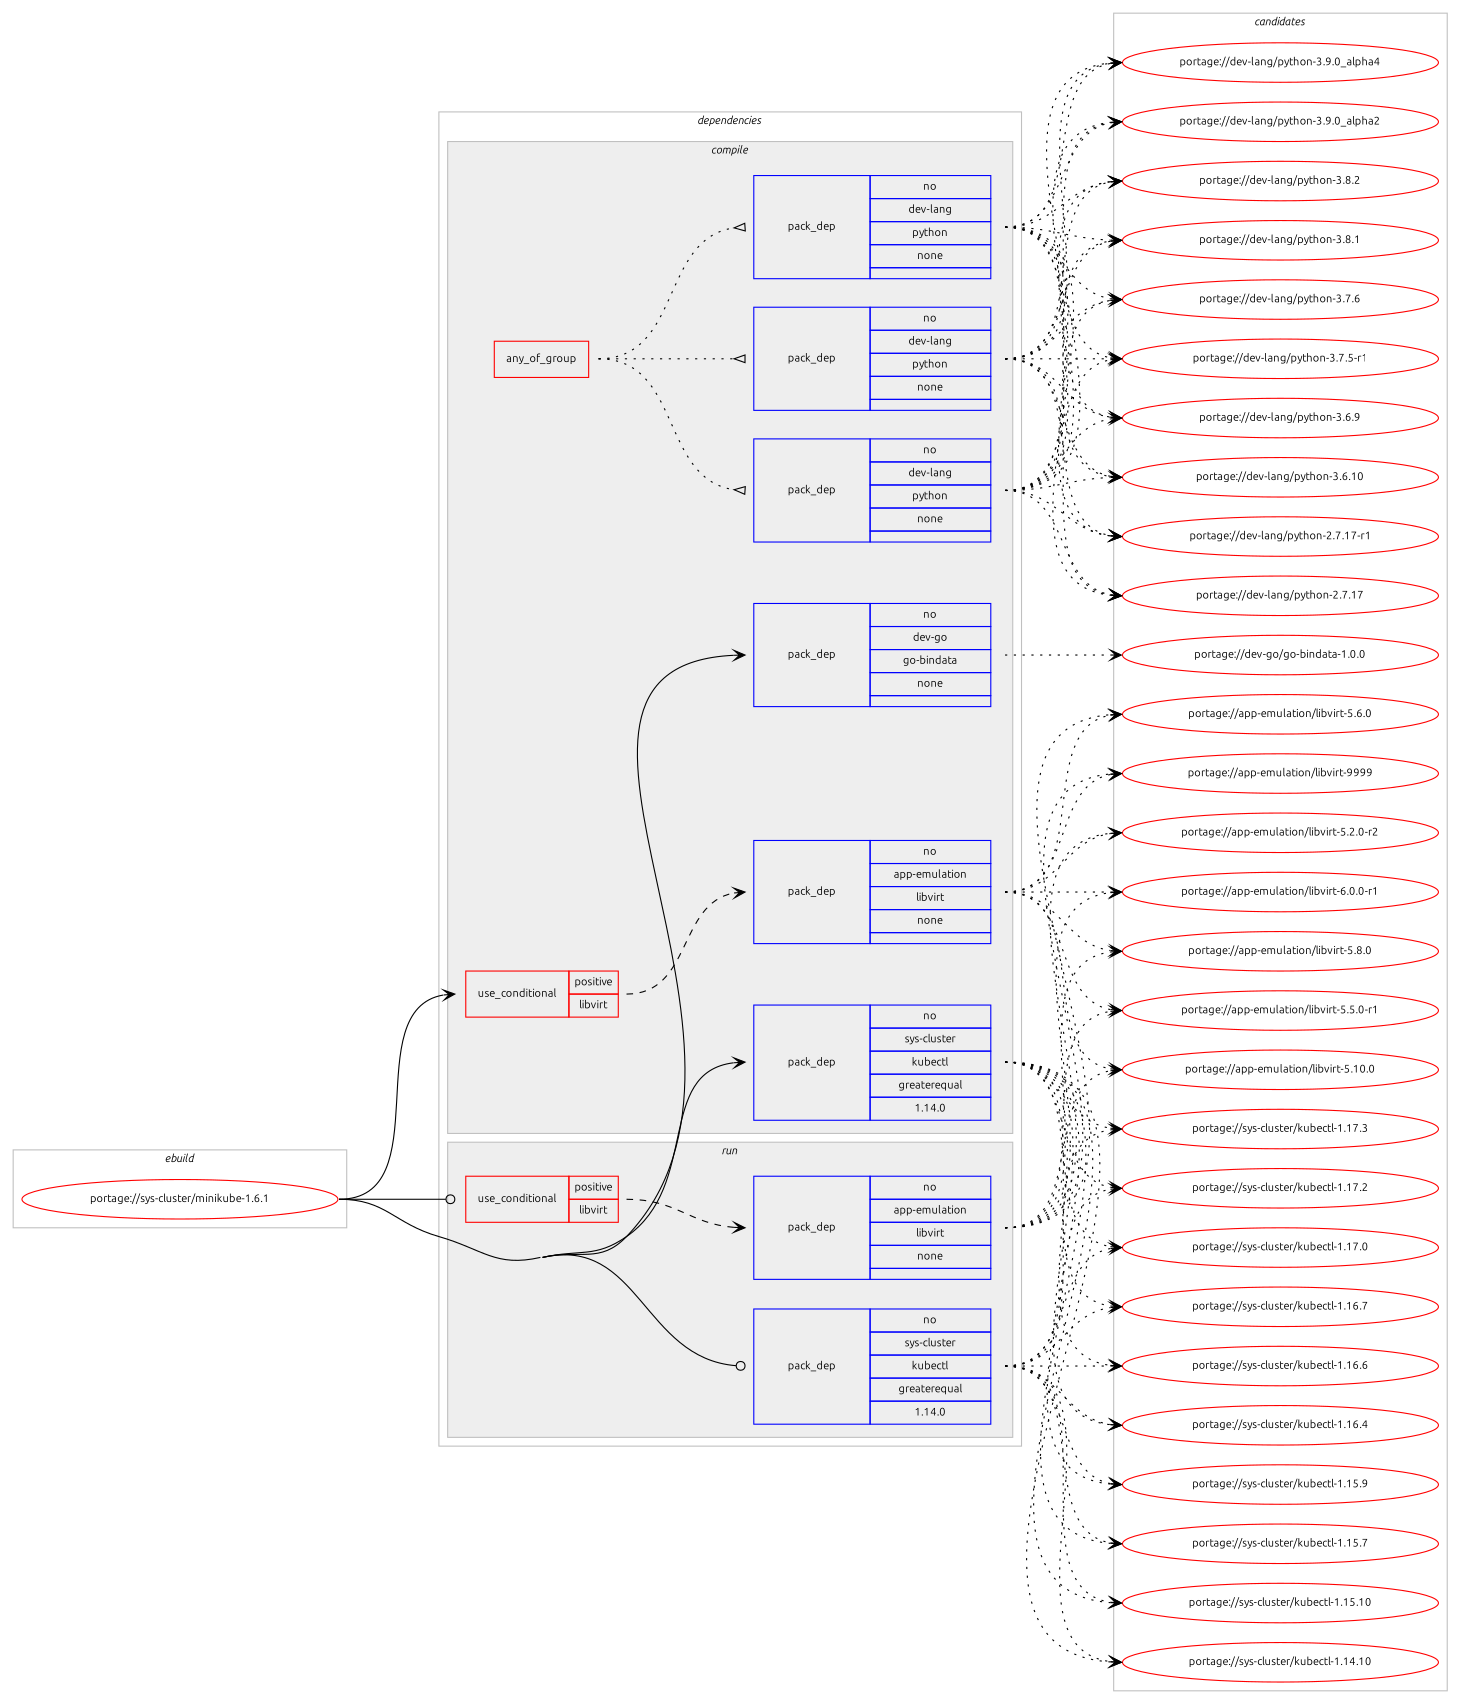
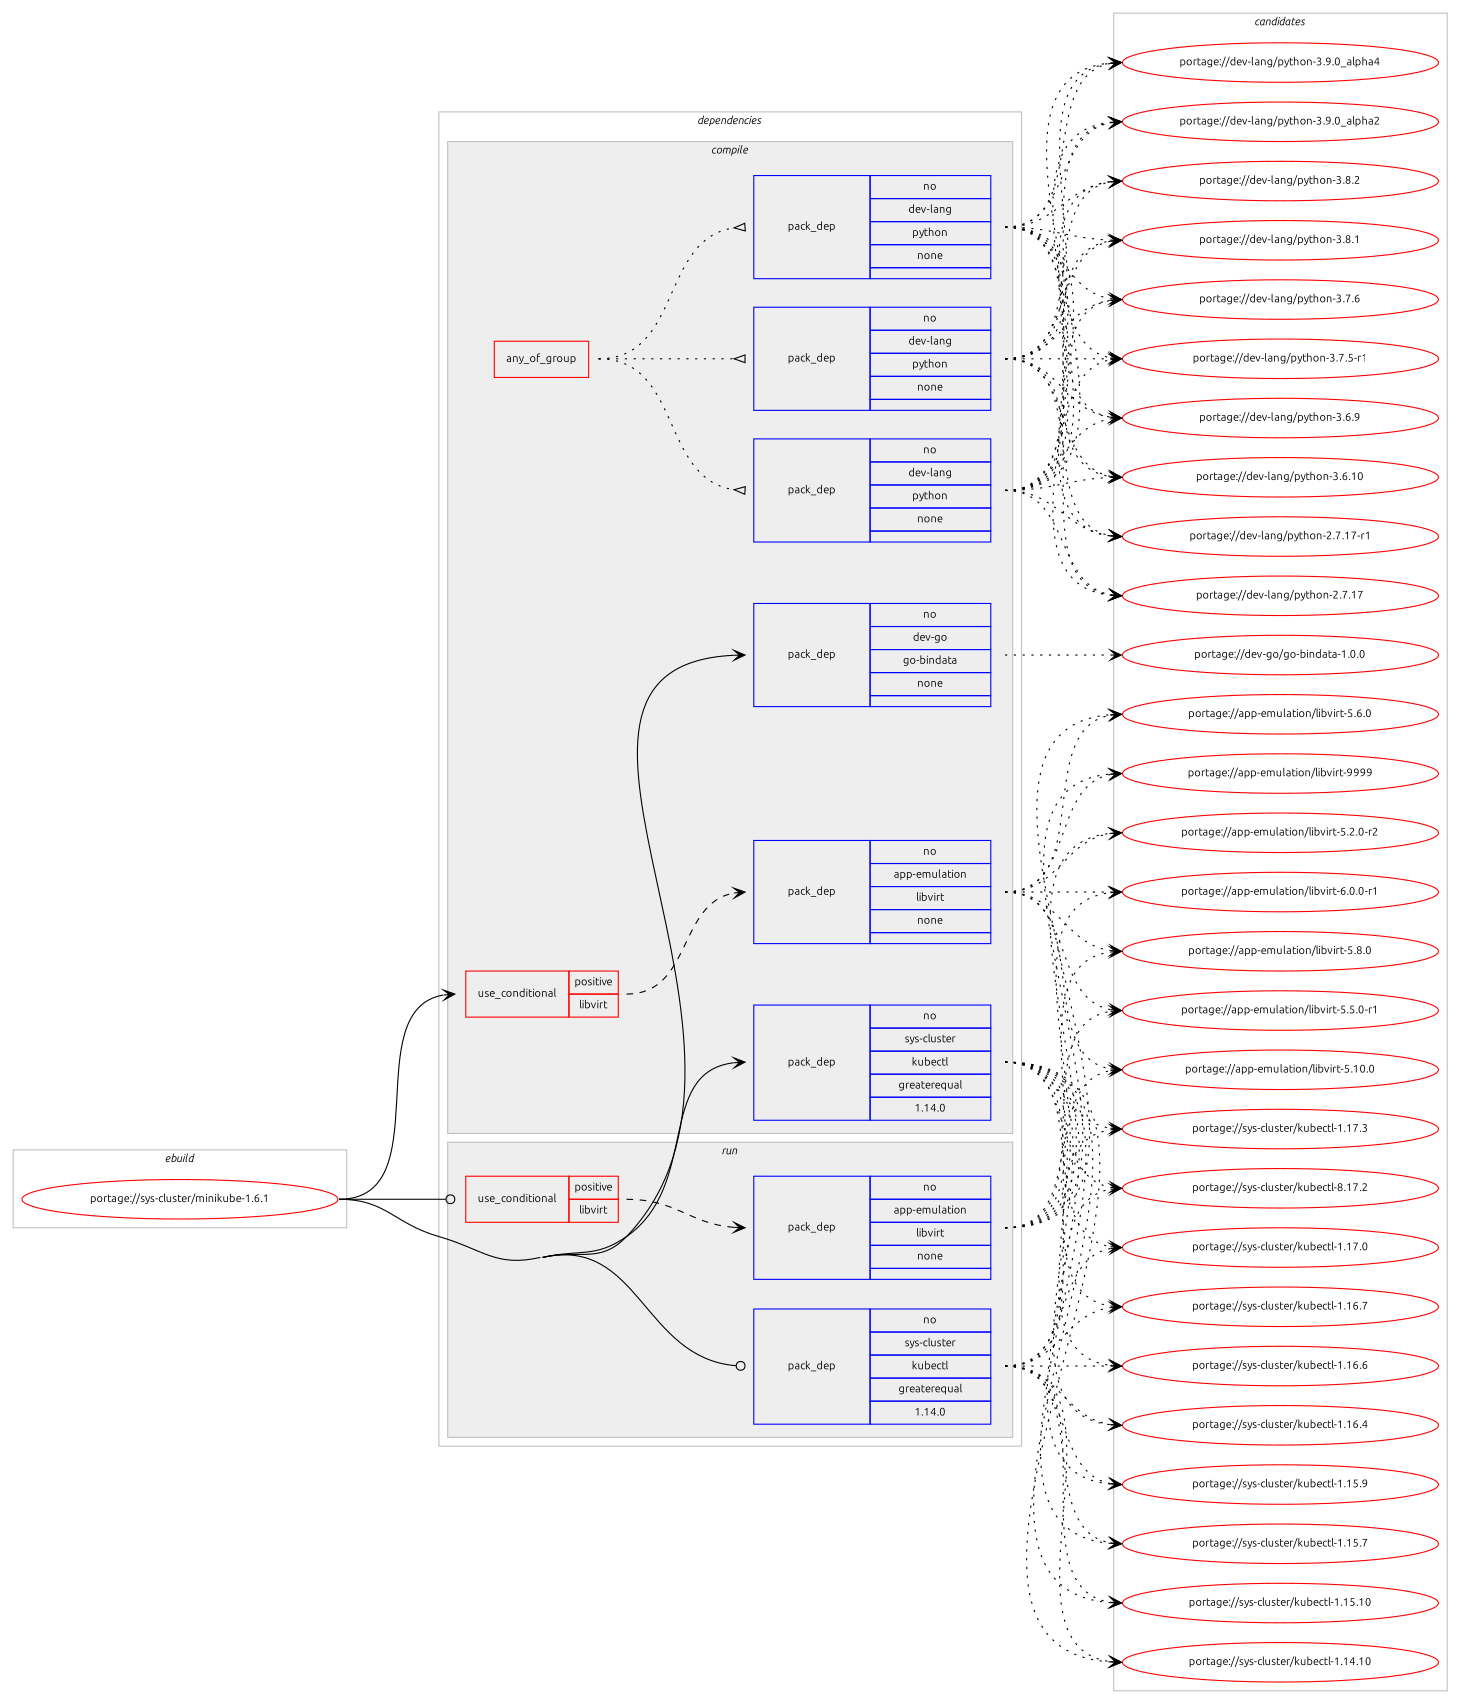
node "portage://sys-cluster/kubectl-1.17.2": label "portage://sys-cluster/kubectl-1.17.2" -> "portage://sys-cluster/kubectl-8.17.2"
